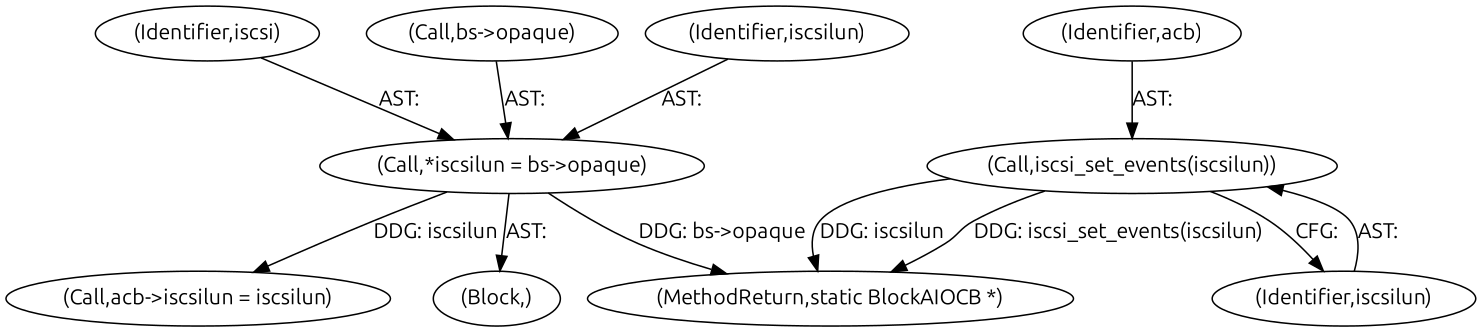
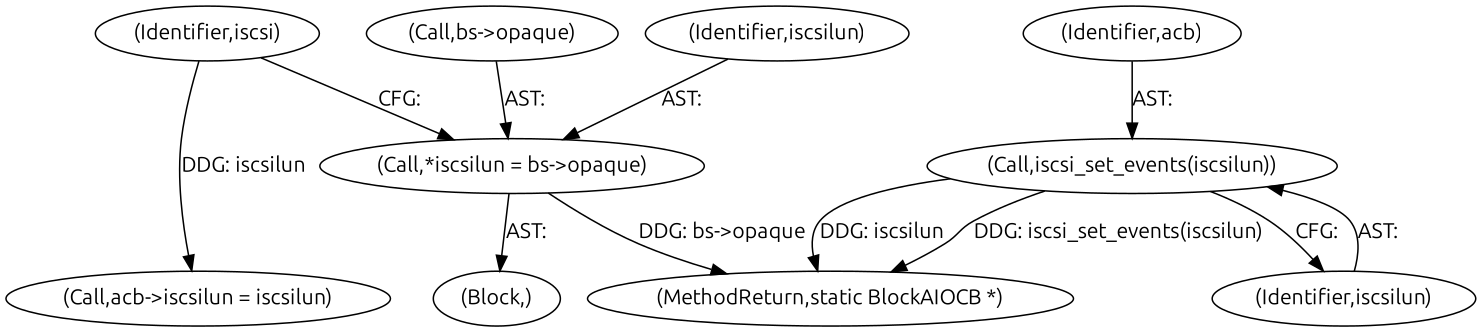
edge "(Identifier,iscsi)" -> "(Call,*iscsilun = bs->opaque)": label "AST: " -> "CFG: "
edge "(Call,*iscsilun = bs->opaque)" -> "(Call,acb->iscsilun = iscsilun)": now "(Identifier,iscsi)" -> "(Call,acb->iscsilun = iscsilun)"
